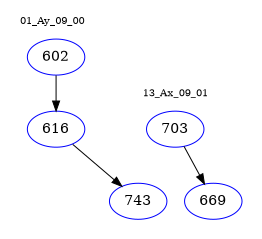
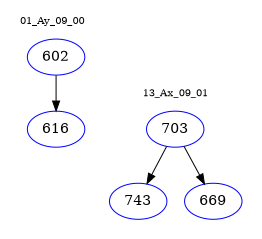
edge "616" -> "743": now "703" -> "743"
